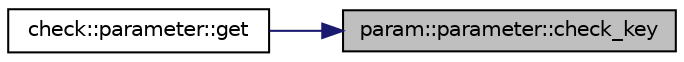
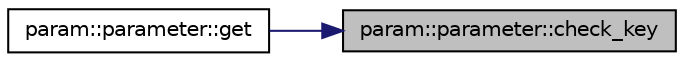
node "check::parameter::get": label "check::parameter::get" -> "param::parameter::get"
